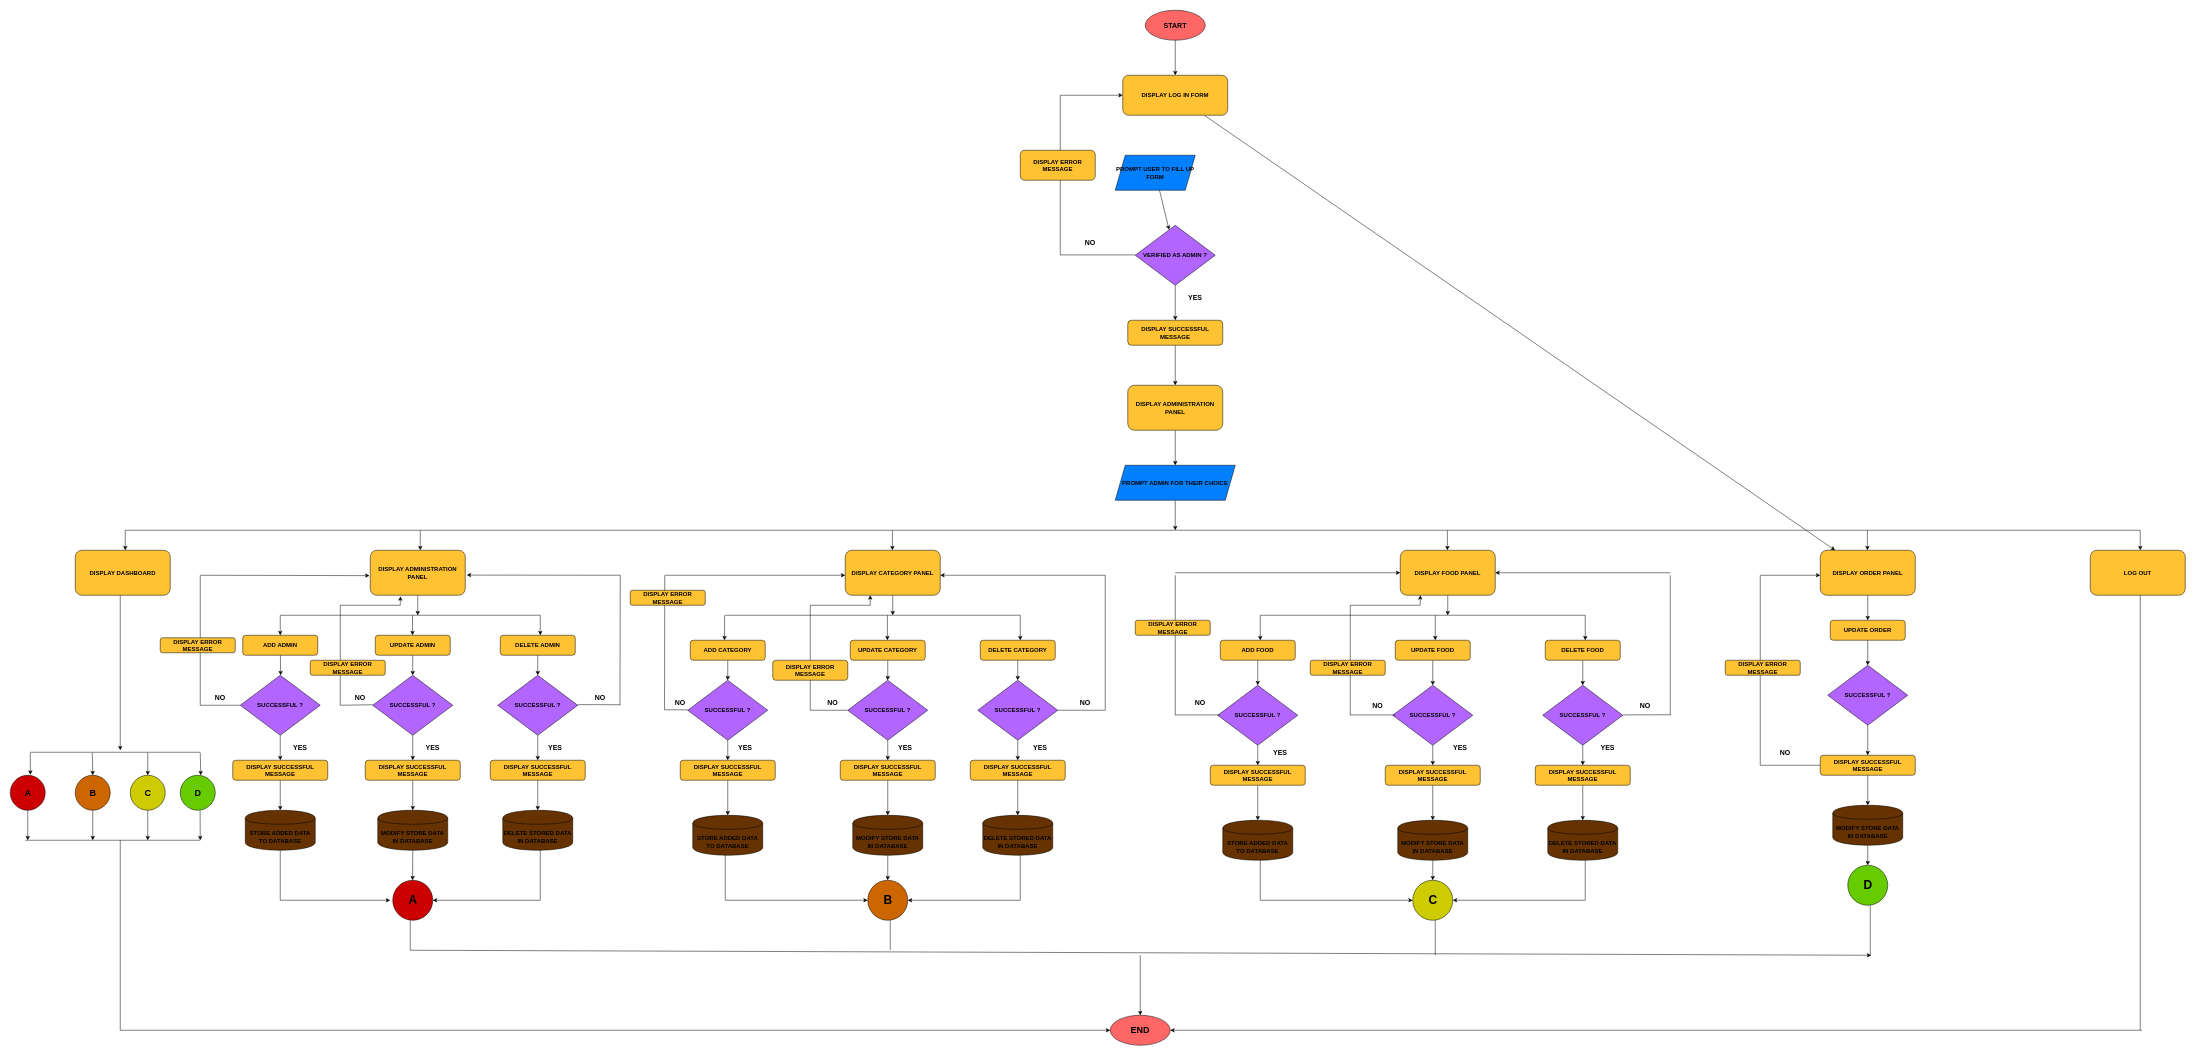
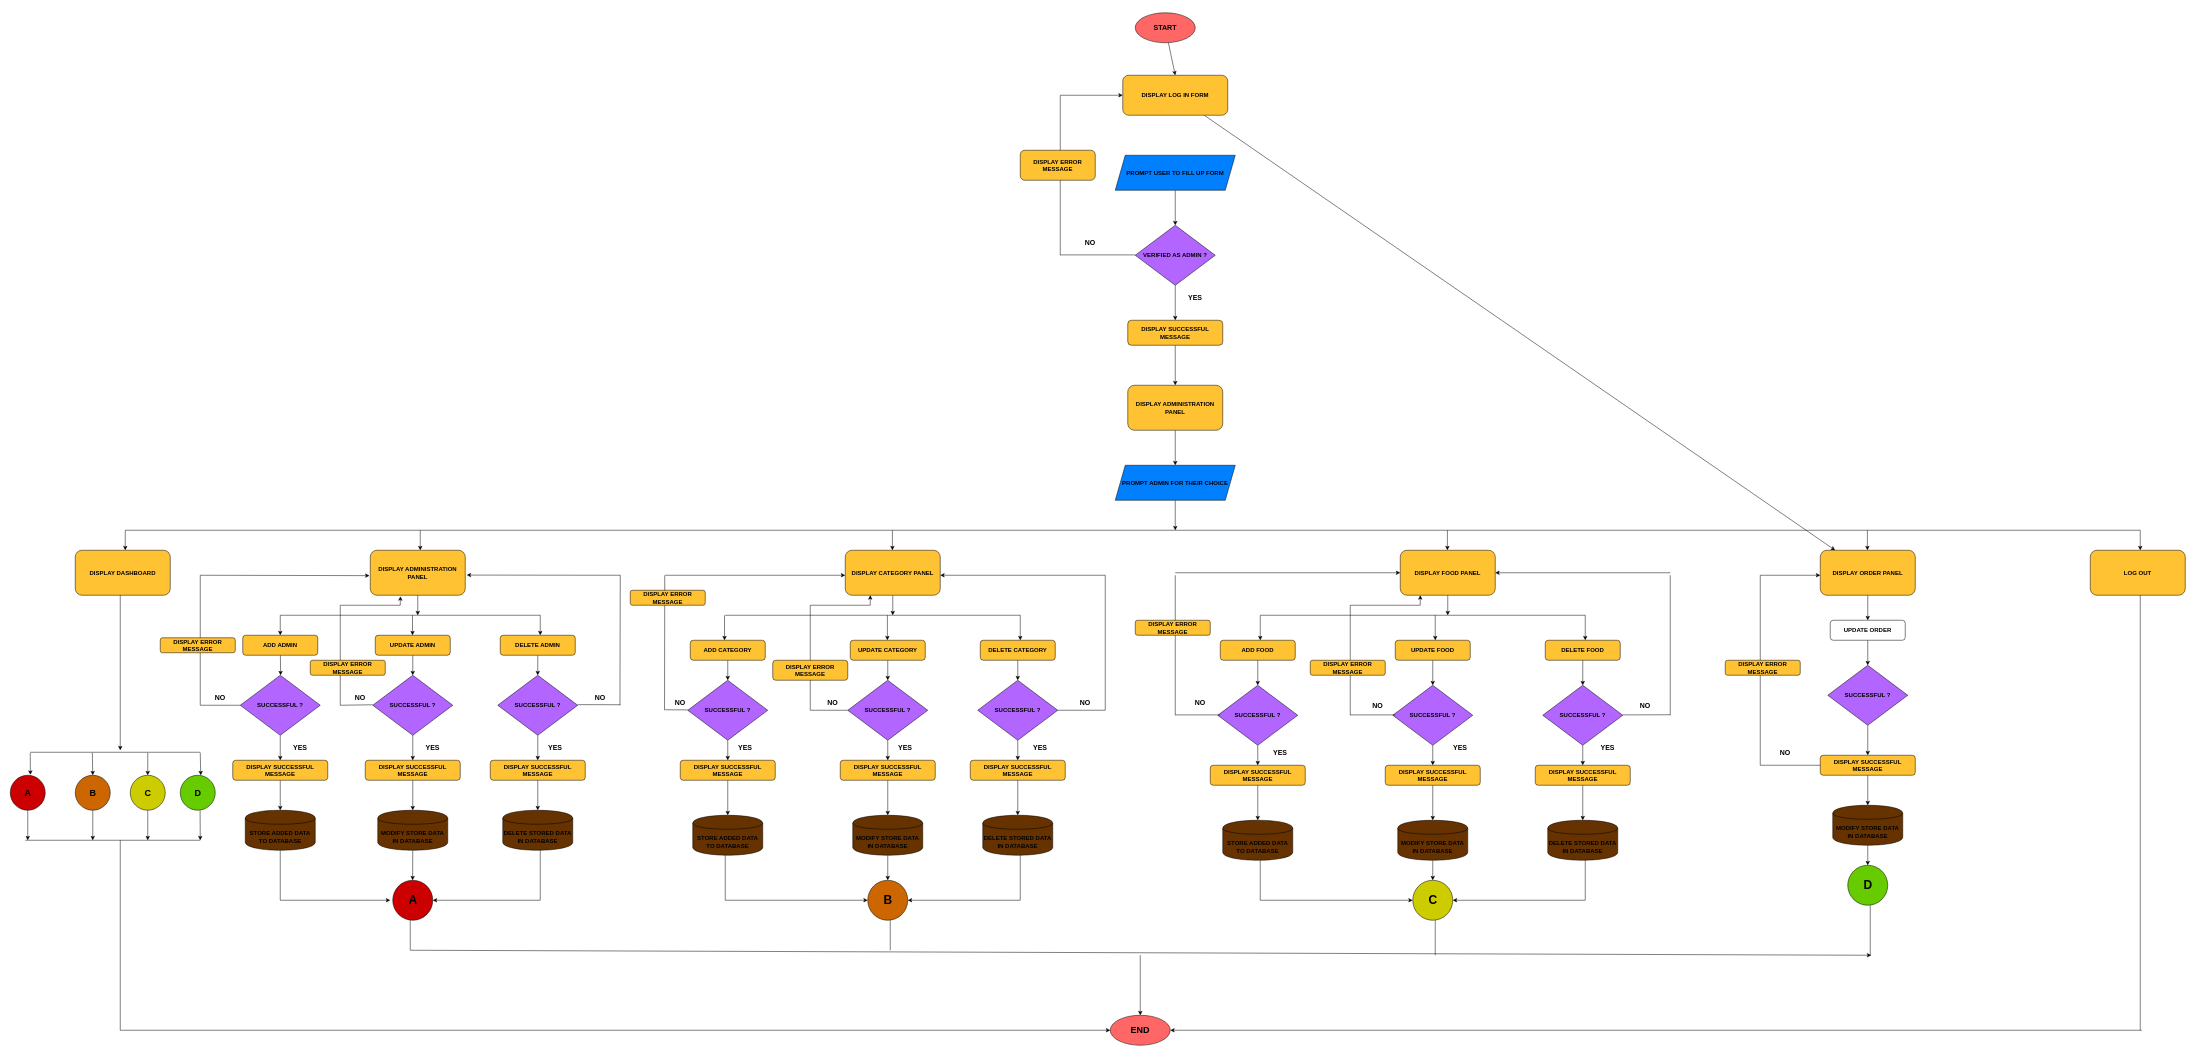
node "START": moved (1175, 25) -> (1165, 28)
node "PROMPT USER TO FILL UP FORM": size 80x35 -> 120x35
node "UPDATE ORDER": fillcolor #ffc233 -> #ffffff
